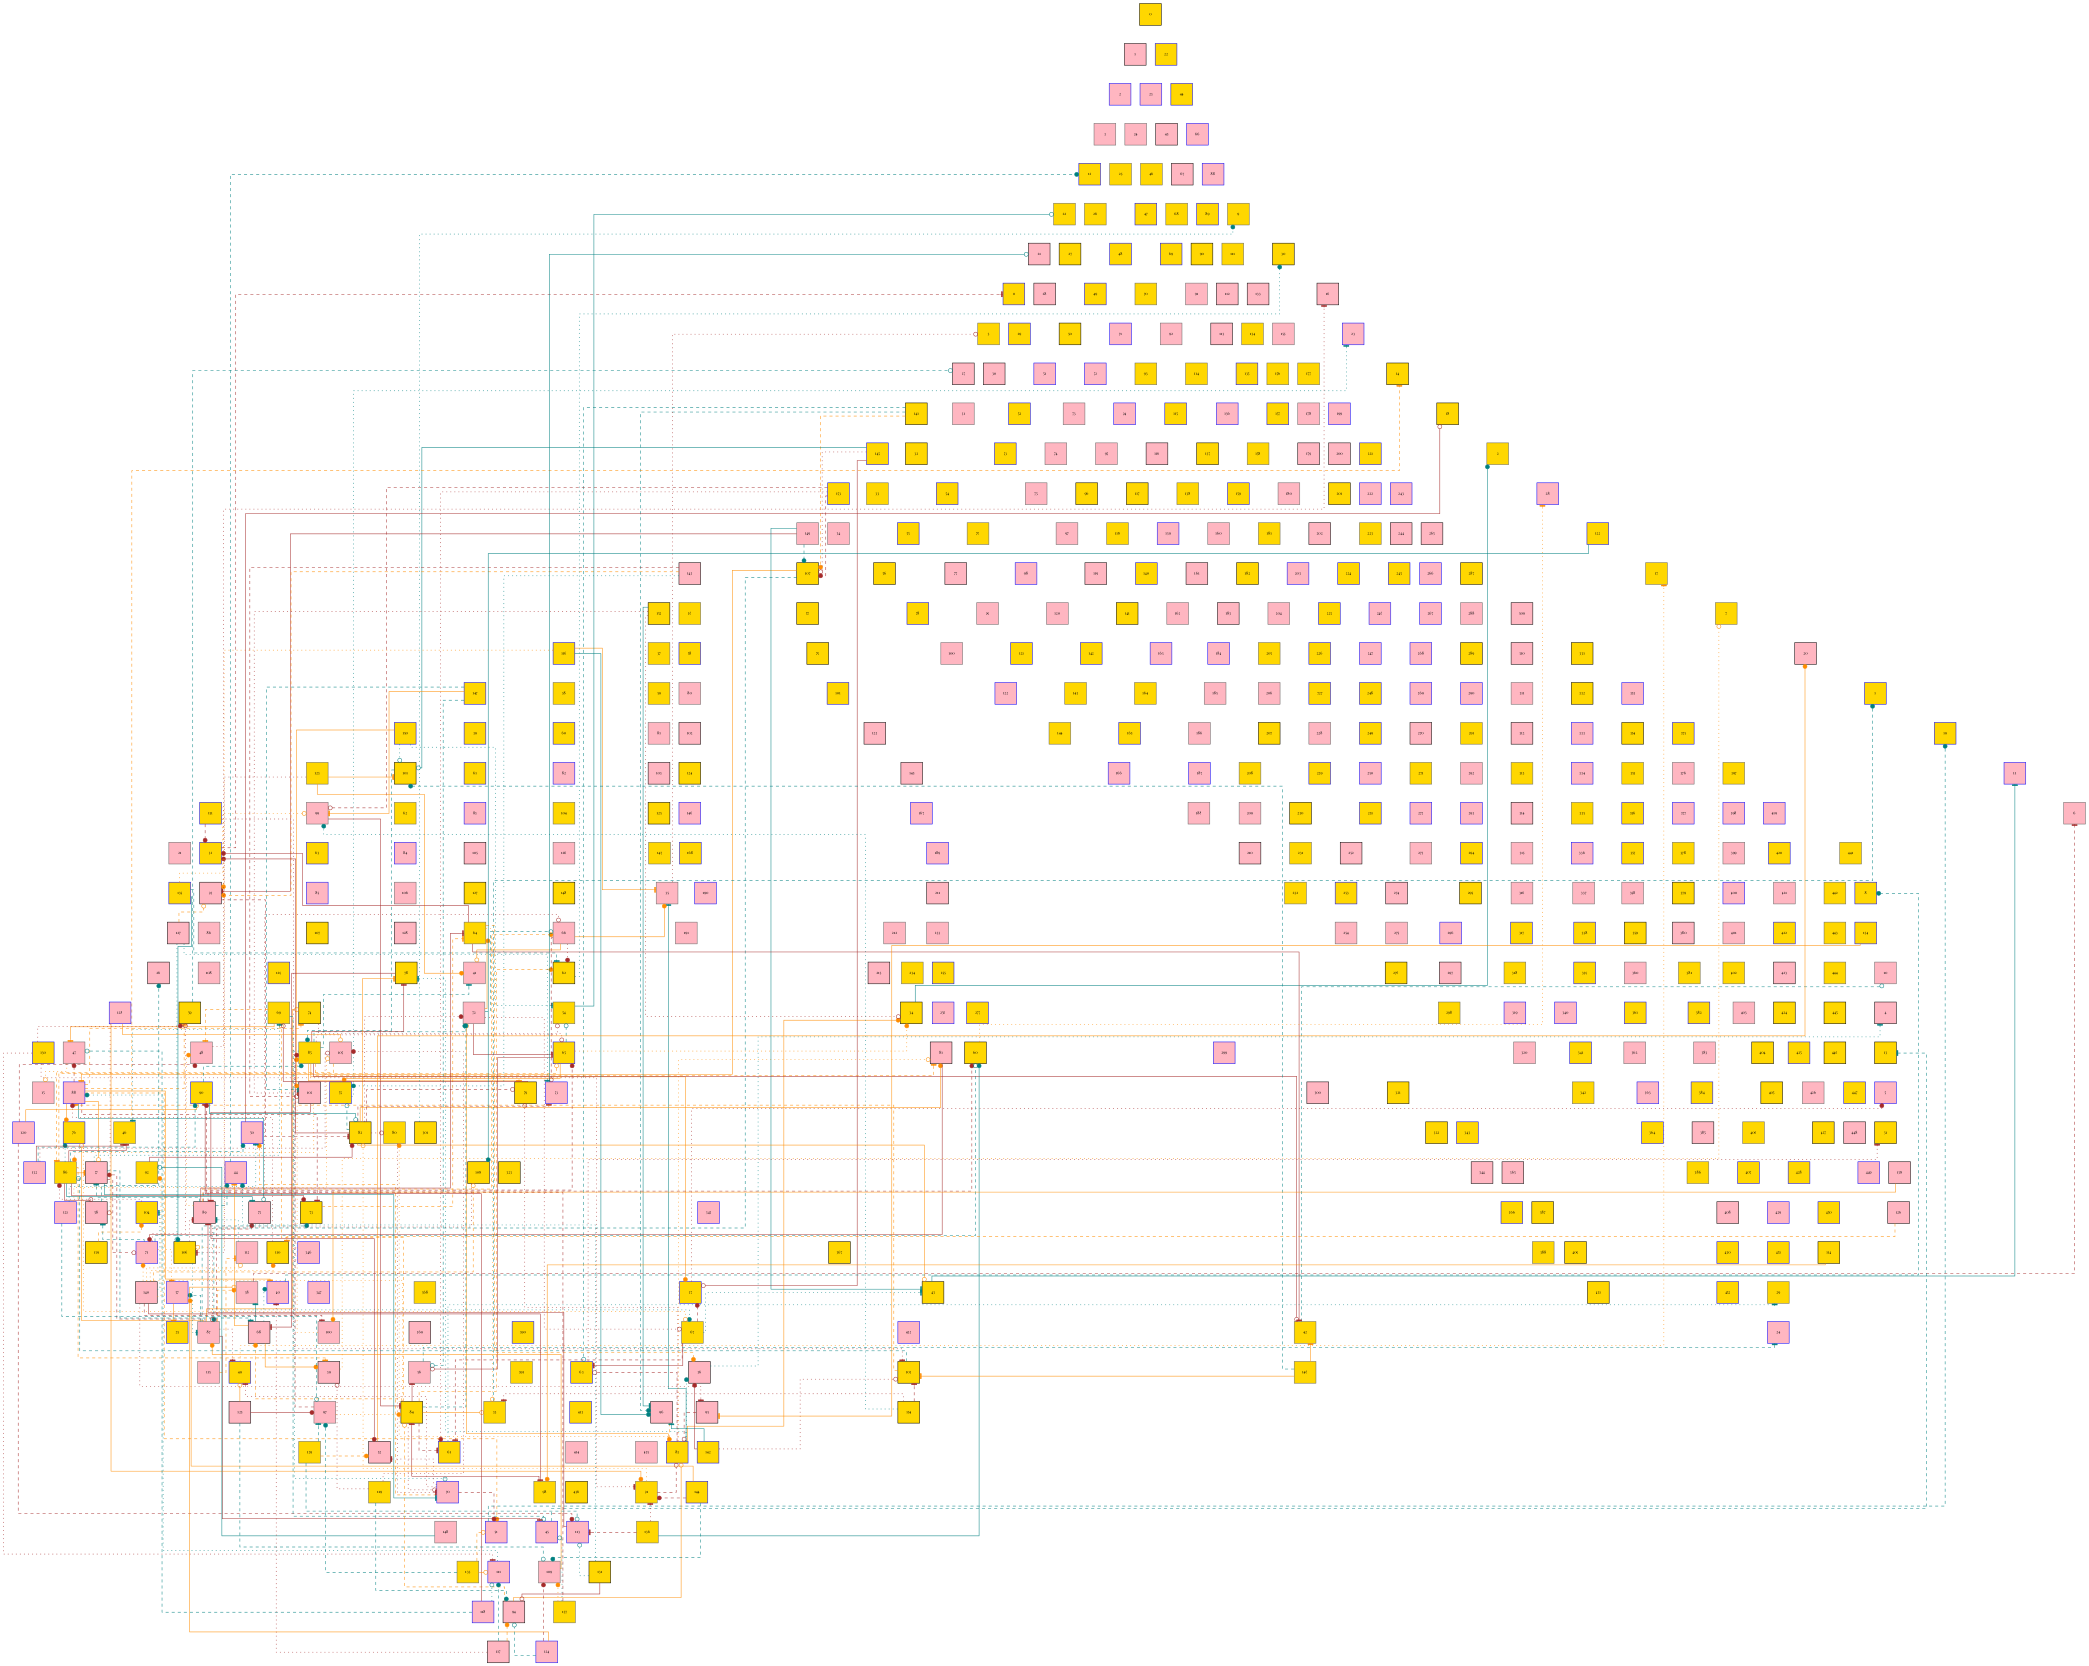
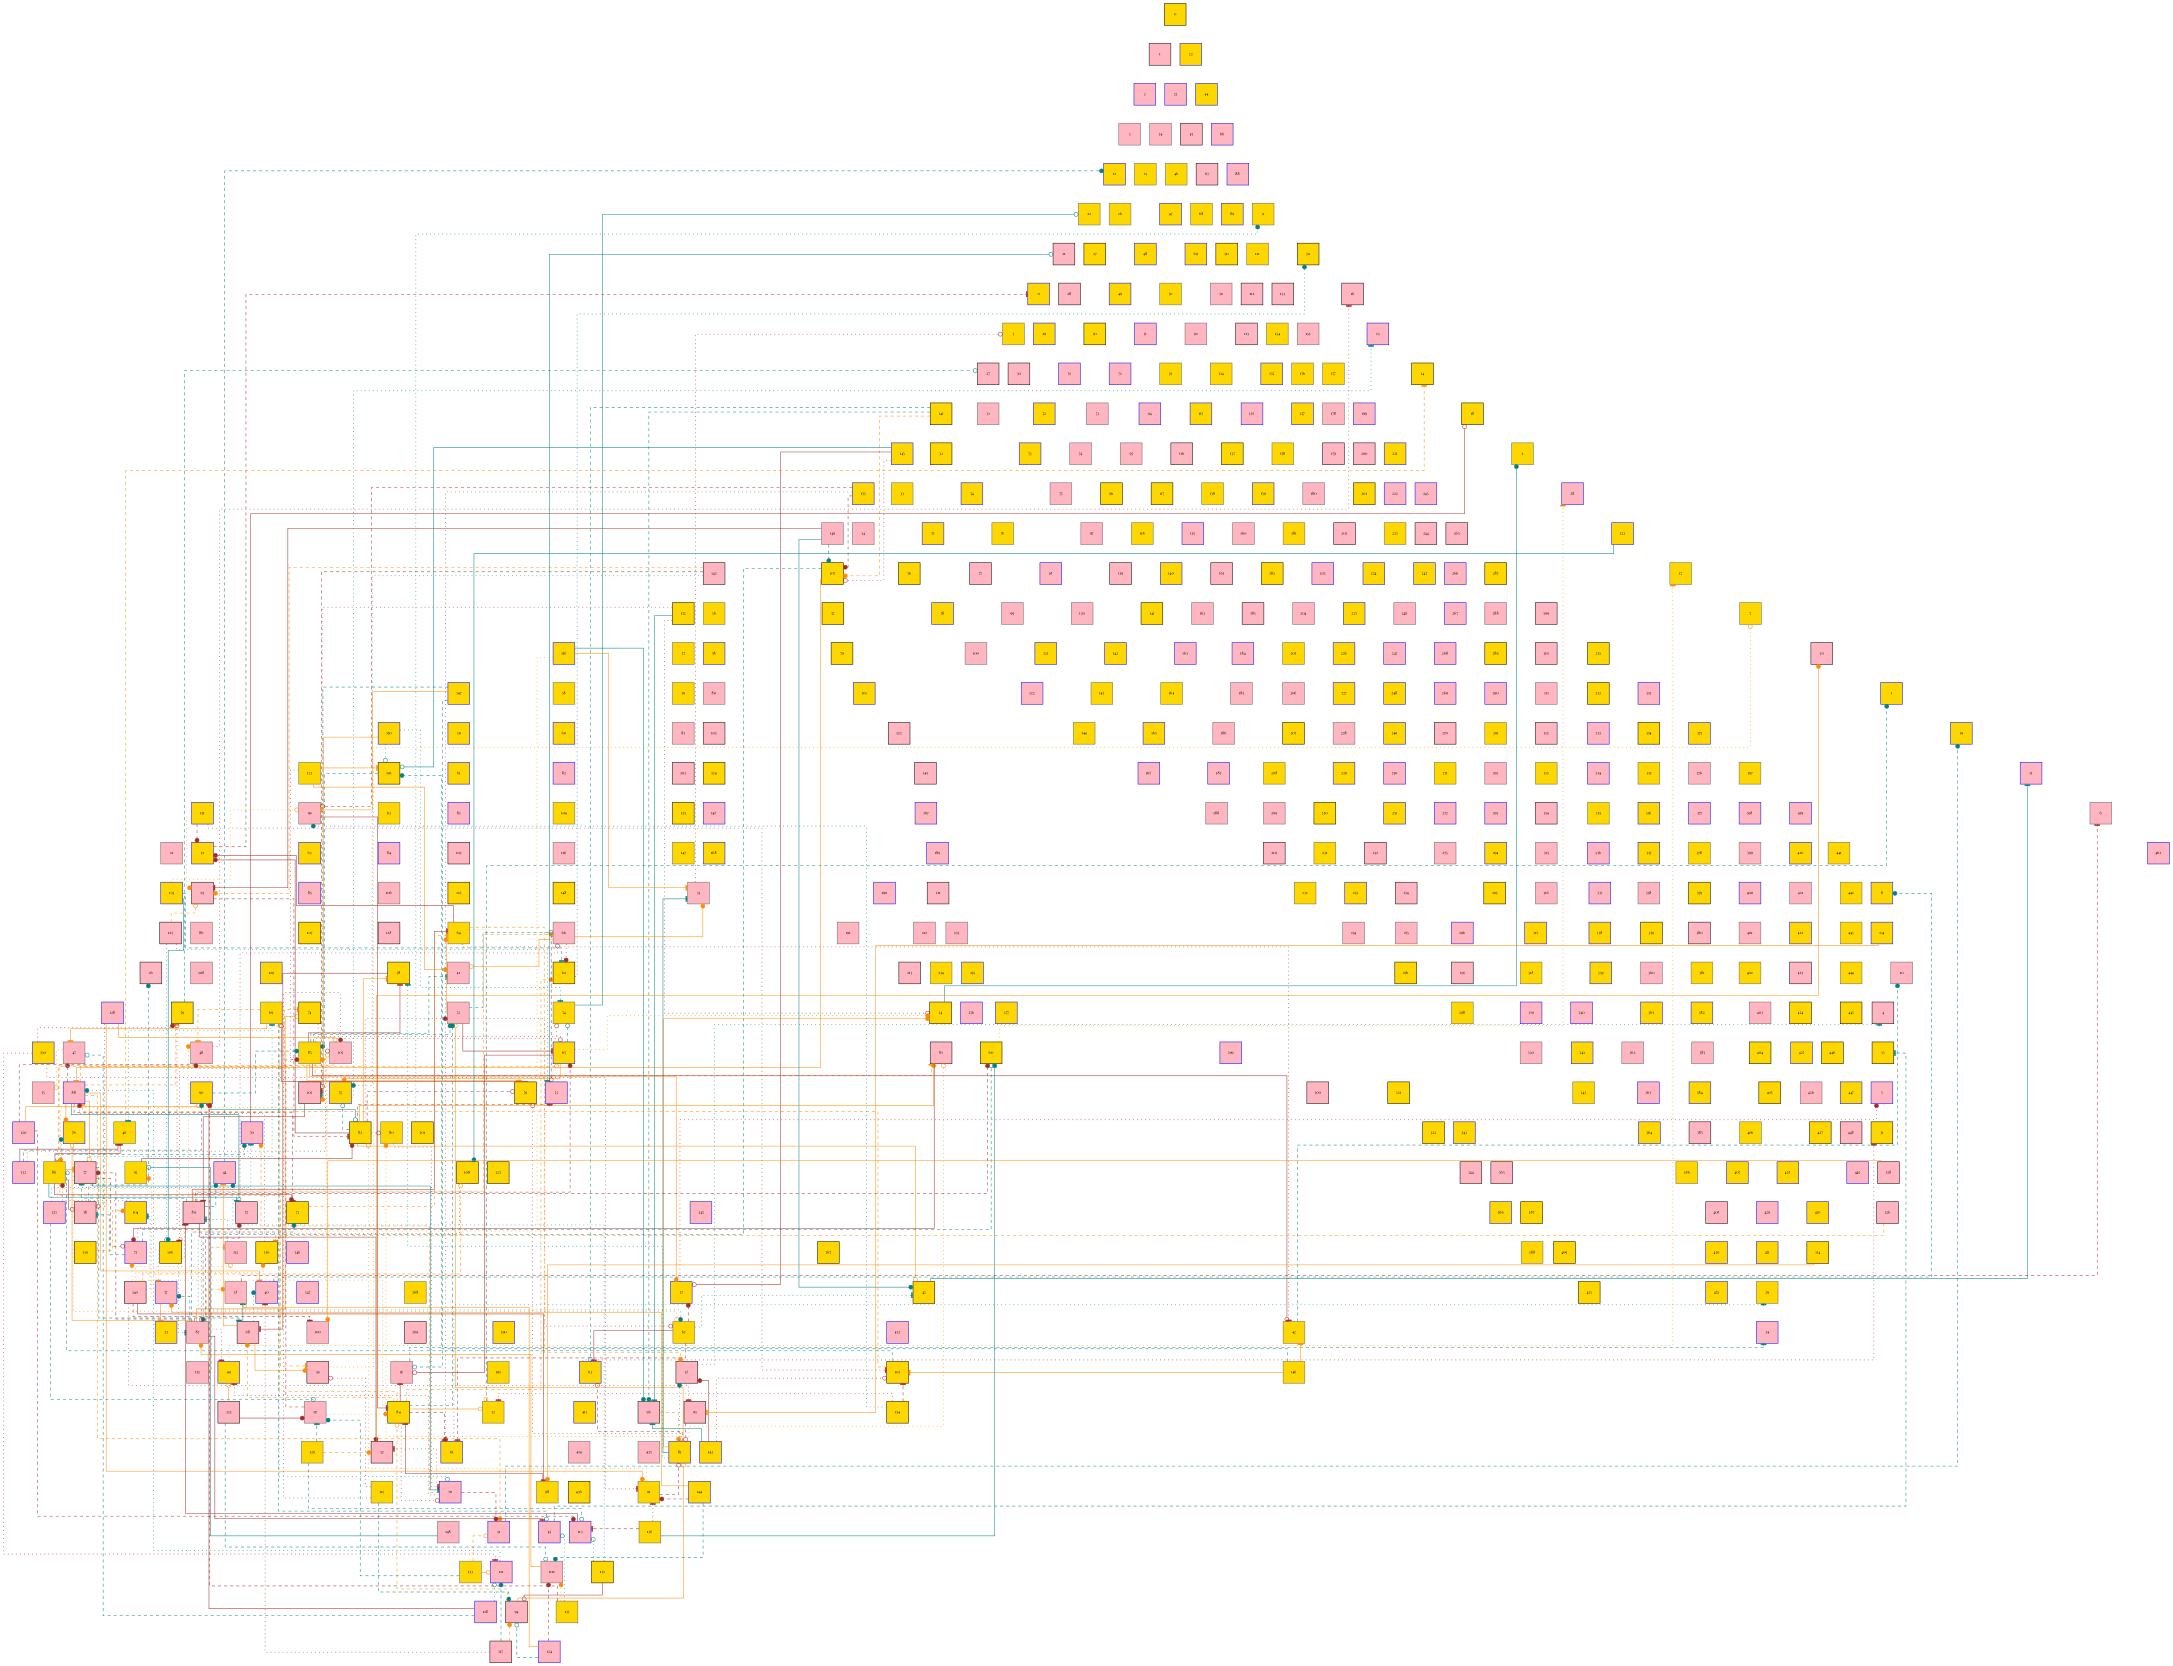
node "246": color blue -> gray40
node "462": added
node "337": color gray40 -> blue
edge "64" -> "42": style solid -> dotted
edge "149" -> "43": arrowhead tee -> dot
edge "42" -> "10": arrowhead odot -> dot
